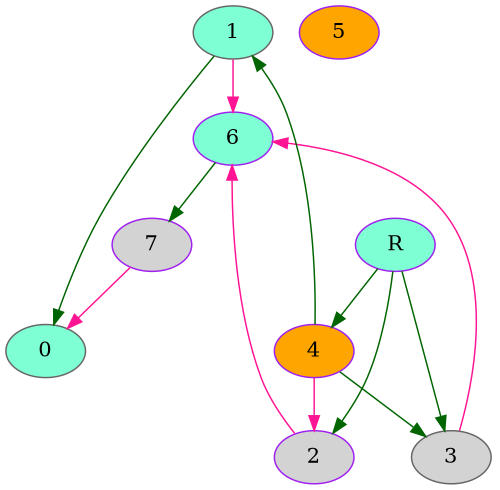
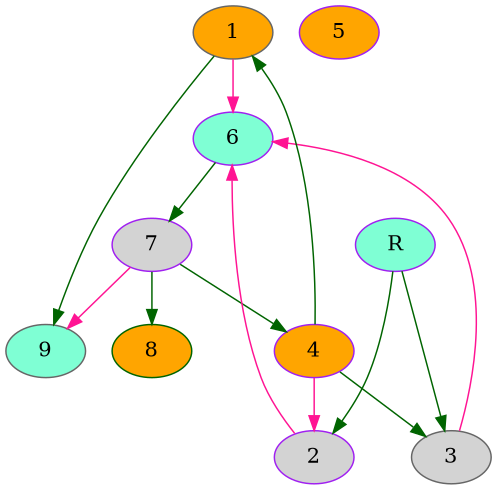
node "1": fillcolor aquamarine -> orange
edge "R" -> "4": now "7" -> "4"
node "0": label "0" -> "9"
node "8": added
